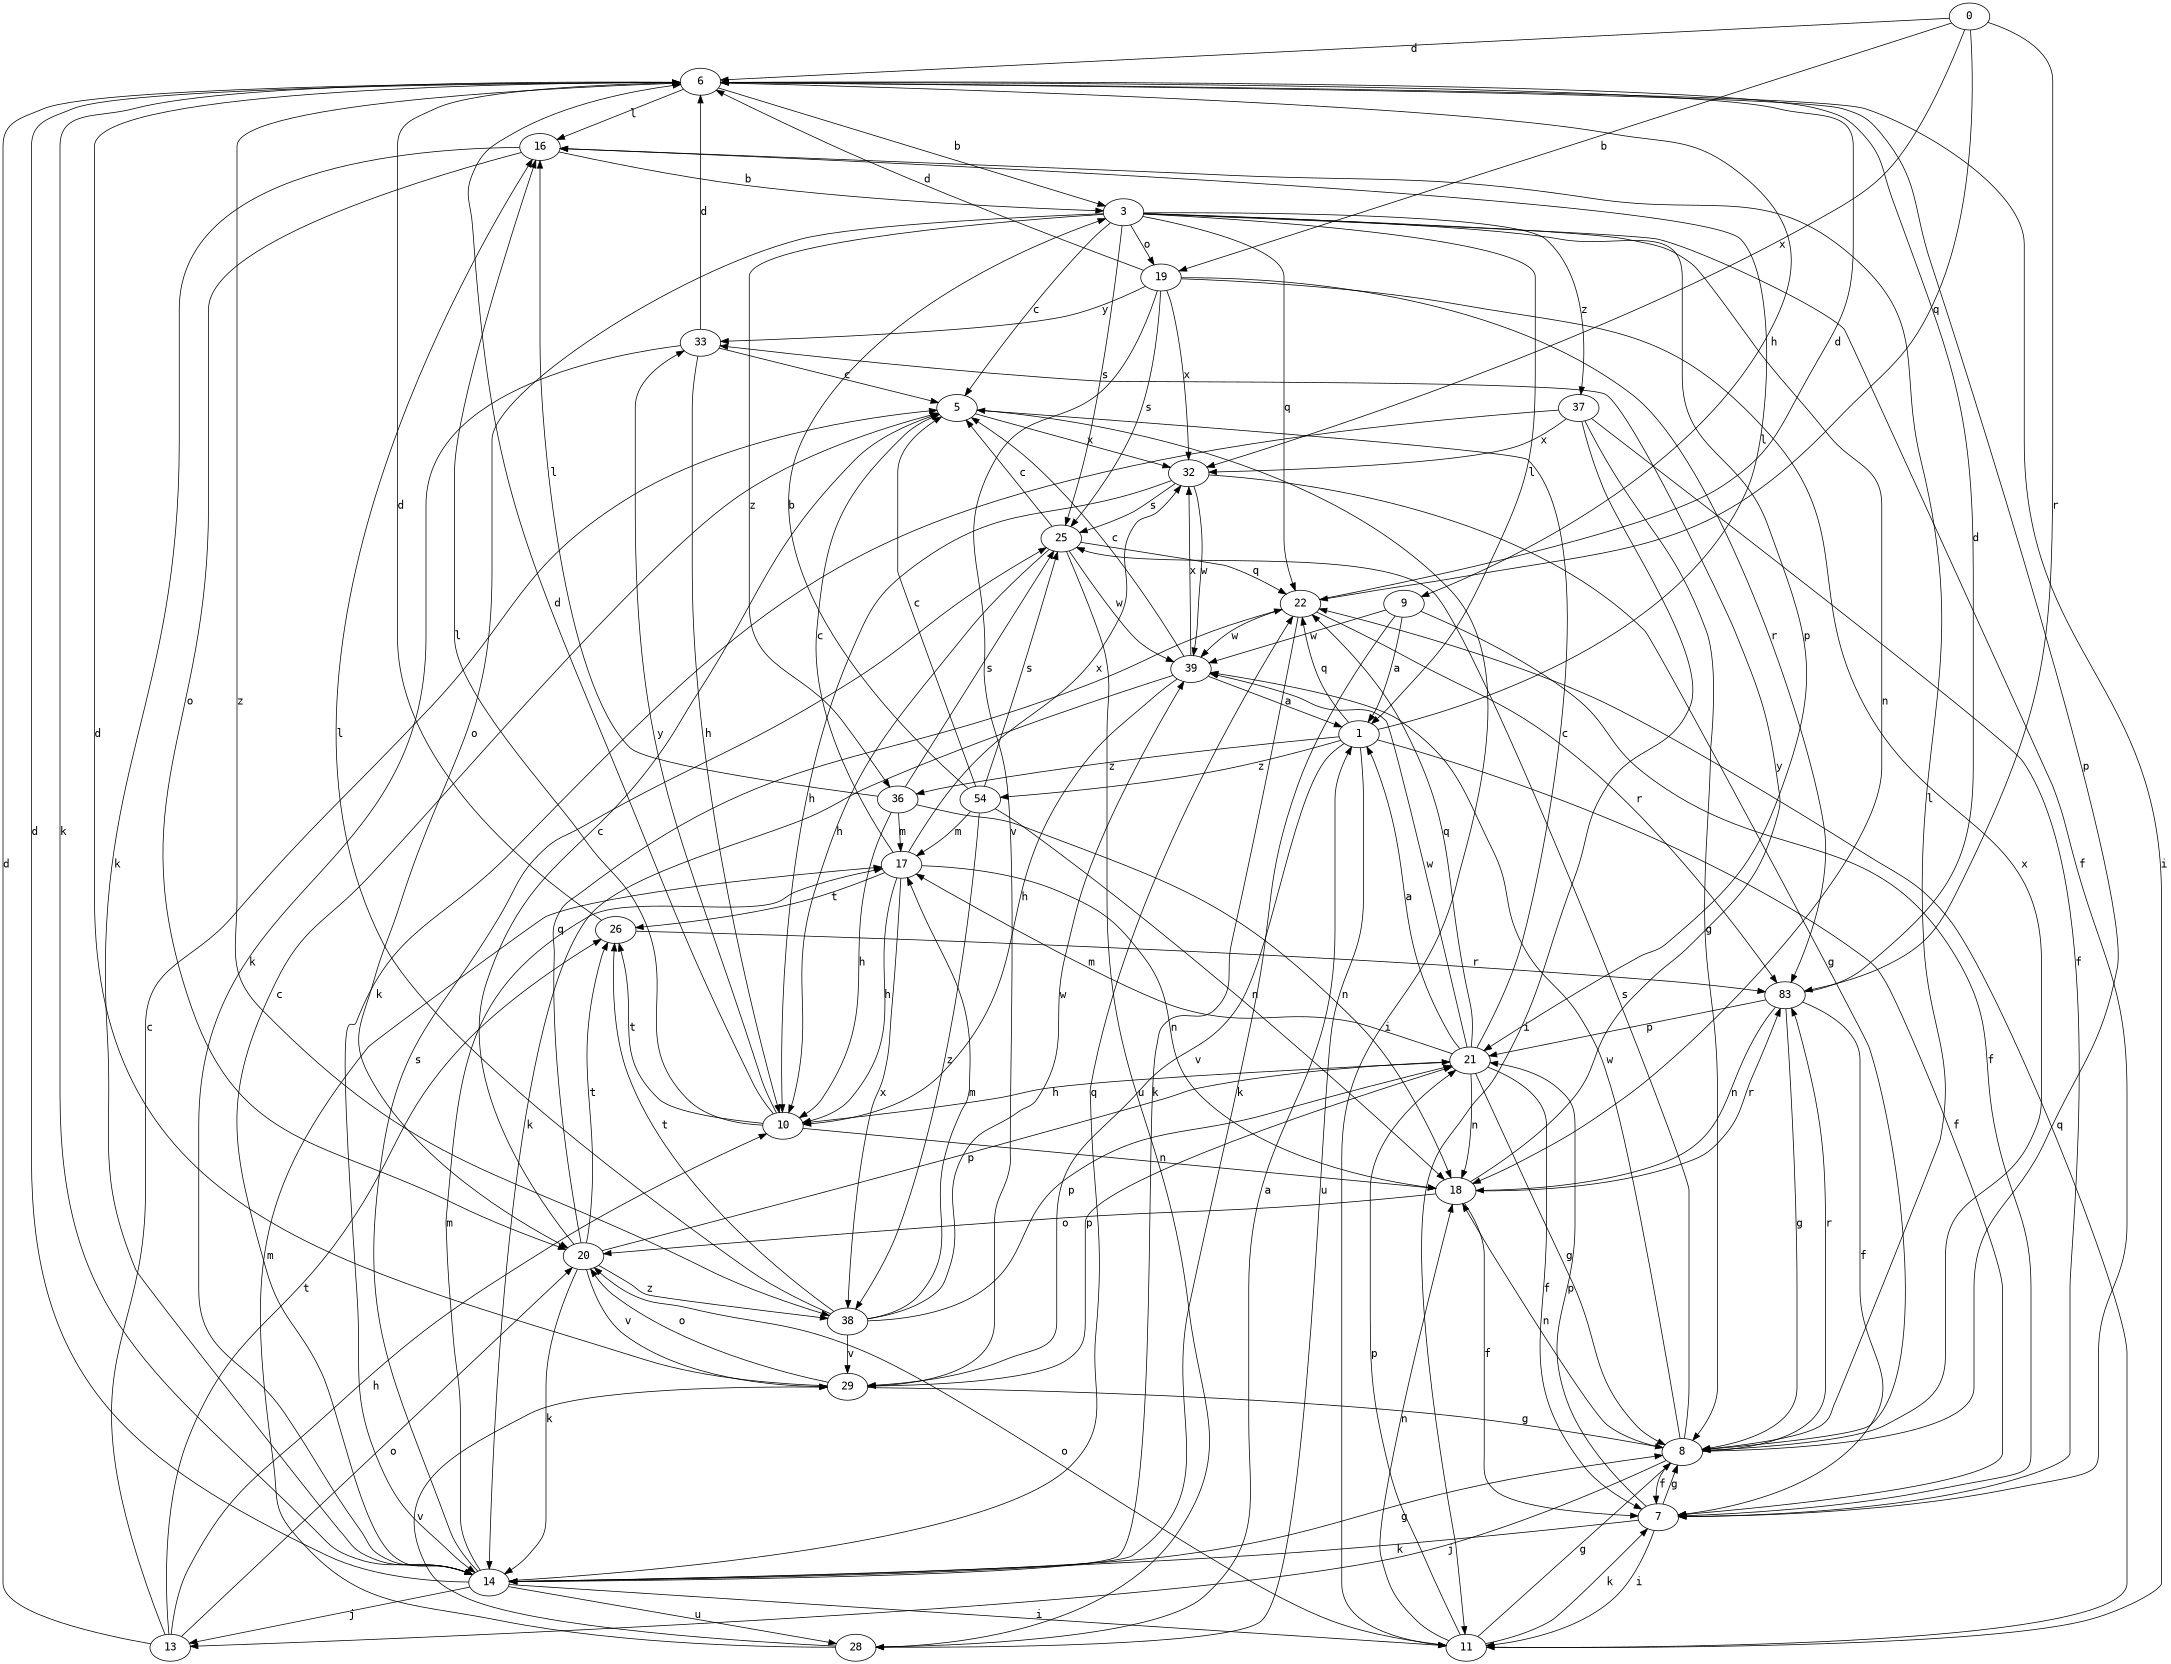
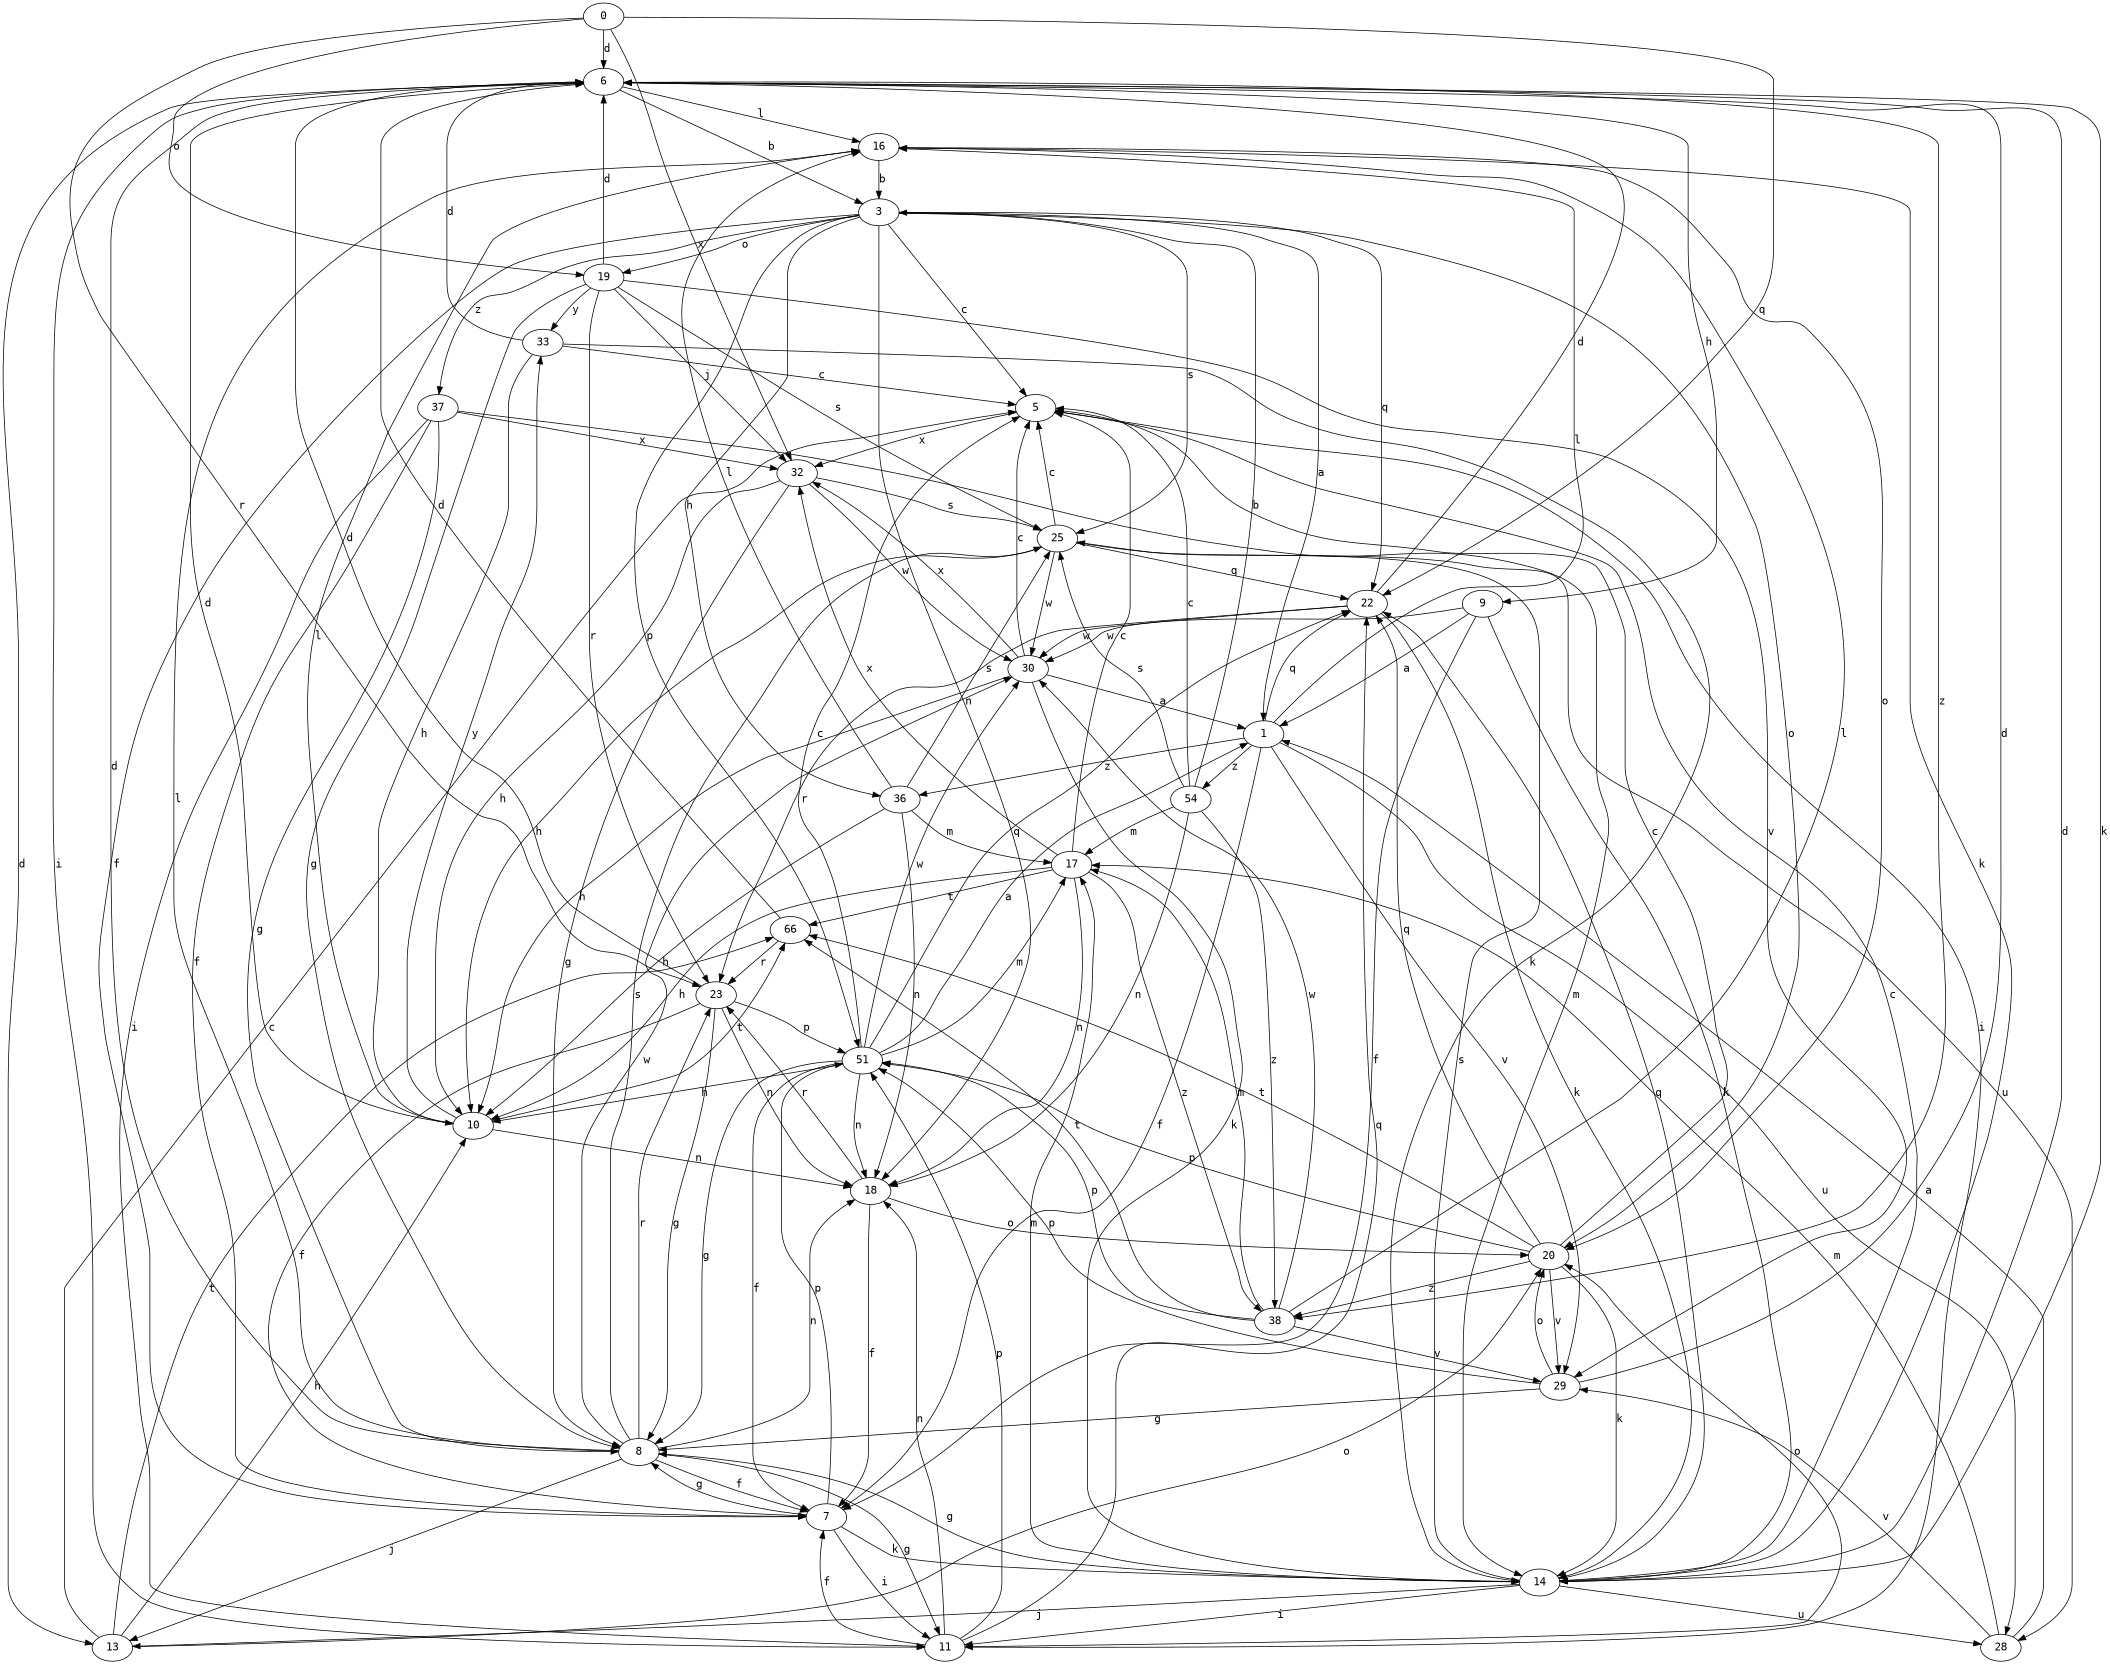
edge "0" -> "19": label "b" -> "o"
edge "19" -> "32": label "x" -> "j"
edge "18" -> "33": removed, label "y"
edge "3" -> "1": label "l" -> "a"
edge "3" -> "36": label "z" -> "h"
edge "13" -> "6": reversed
node "39": label "39" -> "30"
edge "8" -> "6": label "p" -> "d"
edge "19" -> "8": label "x" -> "g"
node "26": label "26" -> "66"
edge "37" -> "14": label "k" -> "m"
node "83": label "83" -> "23"
node "21": label "21" -> "51"
edge "17" -> "38": label "x" -> "z"
edge "11" -> "8": reversed
edge "11" -> "7": label "k" -> "f"
